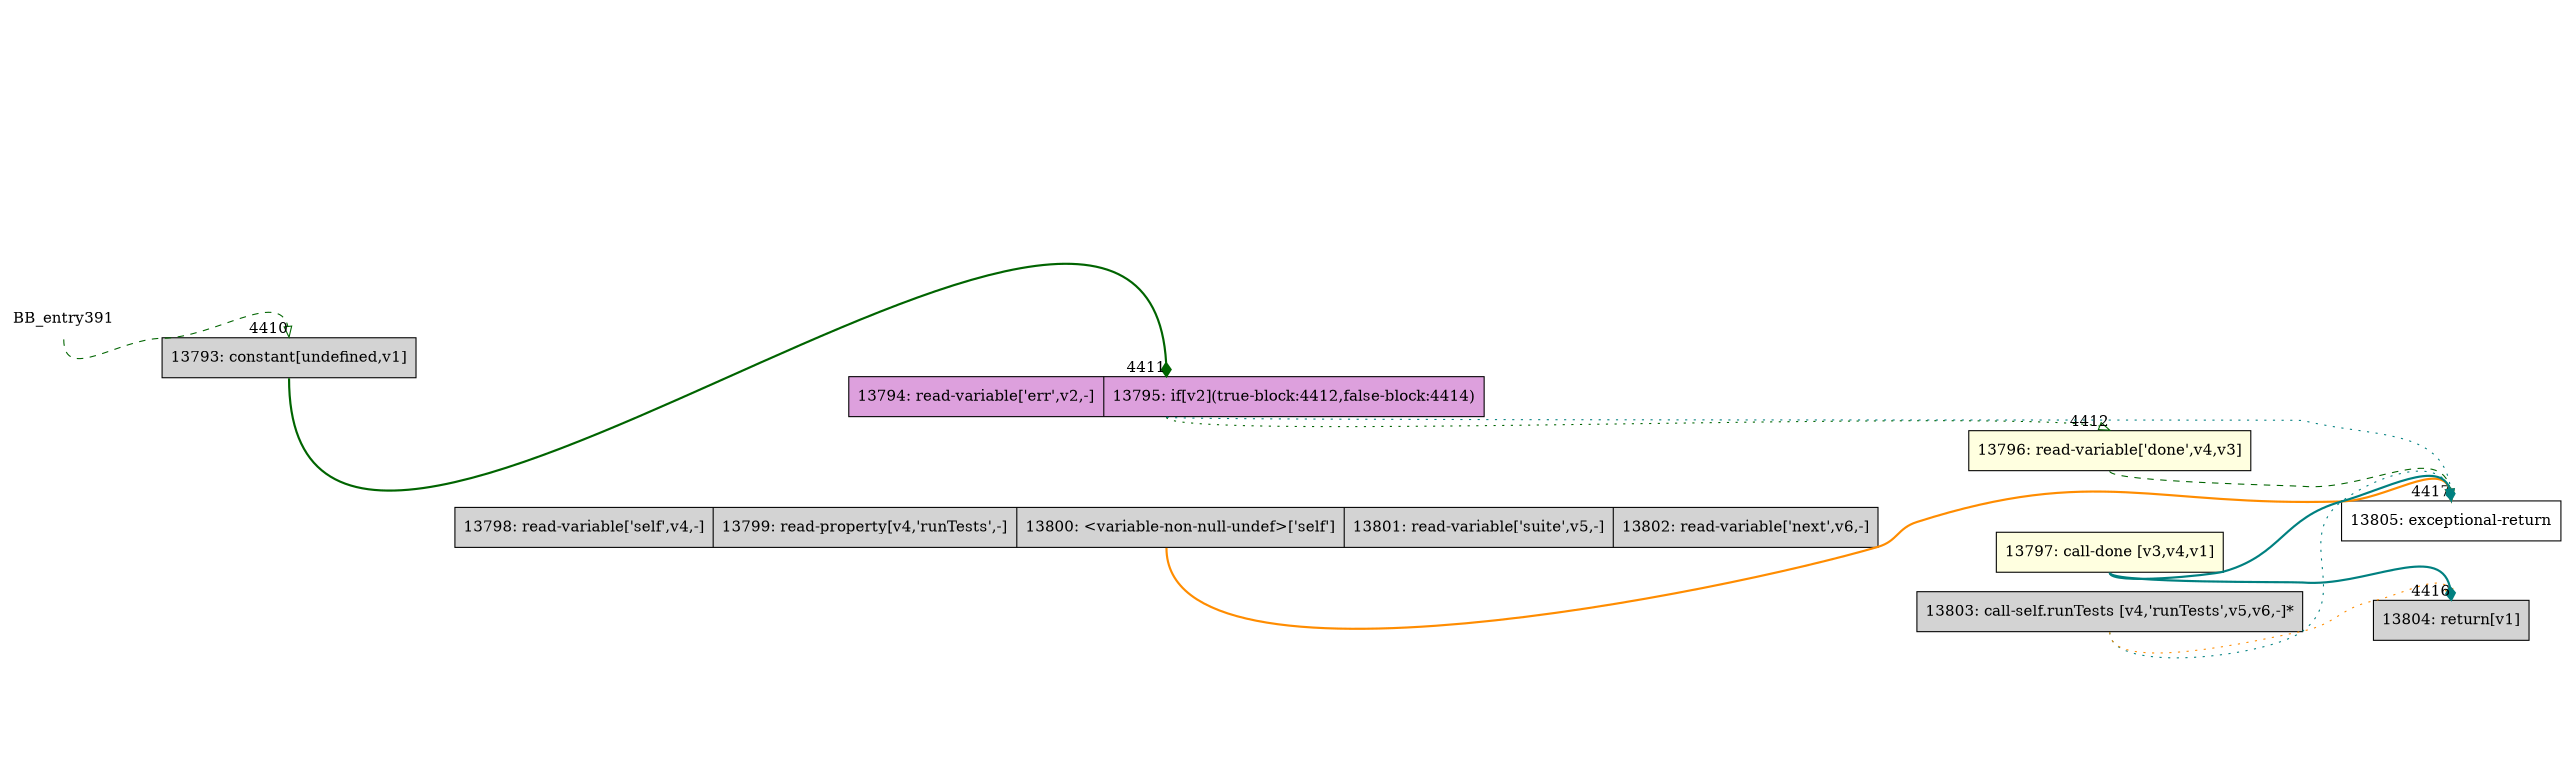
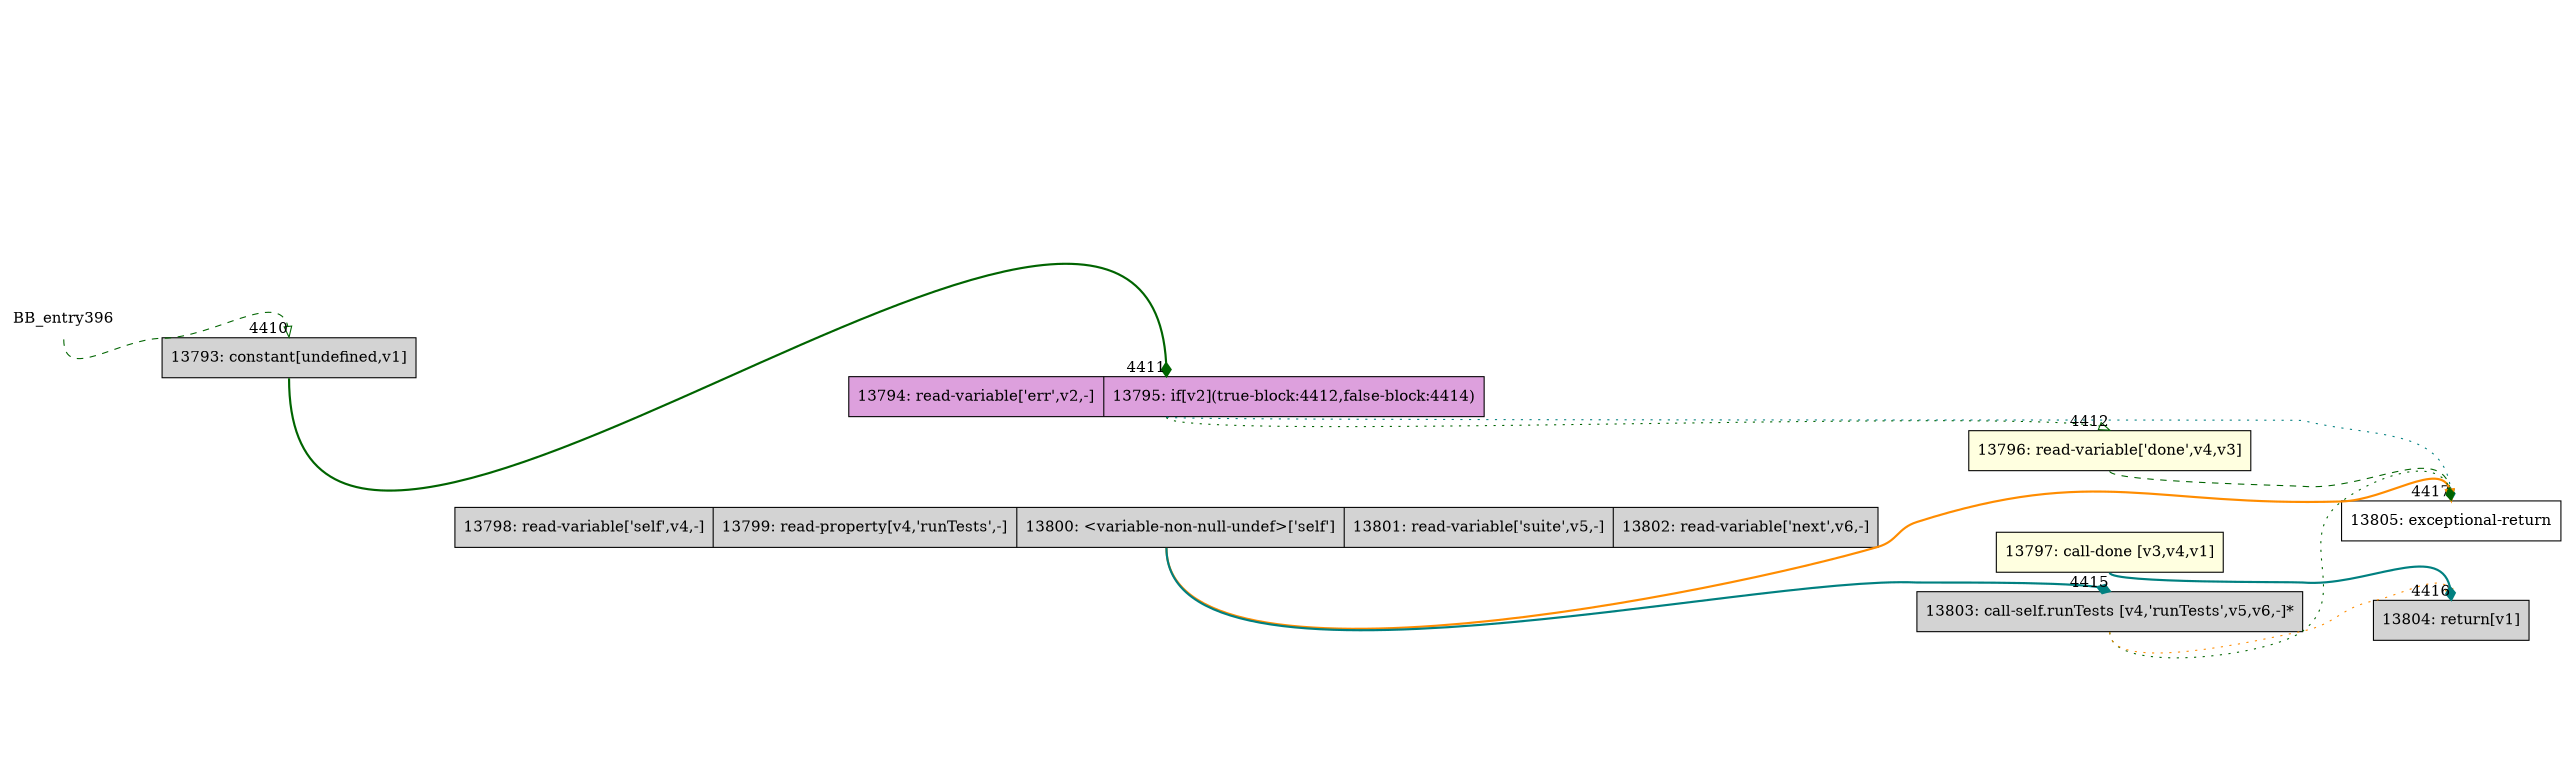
node "BB_entry391": label "BB_entry391" -> "BB_entry396"
edge "13797: call-done [v3,v4,v1]" -> "13805: exceptional-return": removed
edge "13803: call-self.runTests [v4,'runTests',v5,v6,-]*" -> "13805: exceptional-return": color teal -> darkgreen
edge "13798: read-variable['self',v4,-]" -> "13803: call-self.runTests [v4,'runTests',v5,v6,-]*": added
